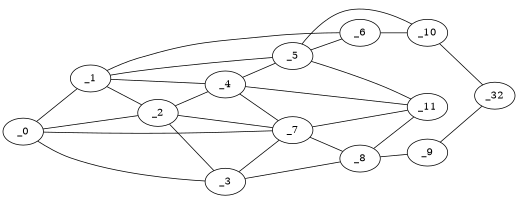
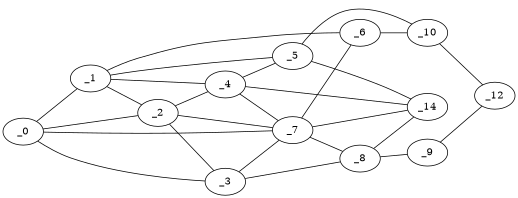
edge "_6" -- "_5": now "_6" -- "_7"
node "_32": label "_32" -> "_12"
node "_11": label "_11" -> "_14"
